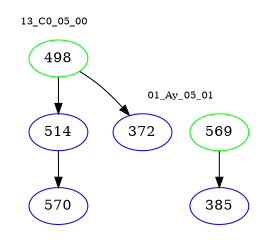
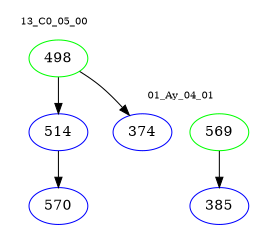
cluster "01_Ay_05_01": label "01_Ay_05_01" -> "01_Ay_04_01"
node "372": label "372" -> "374"
